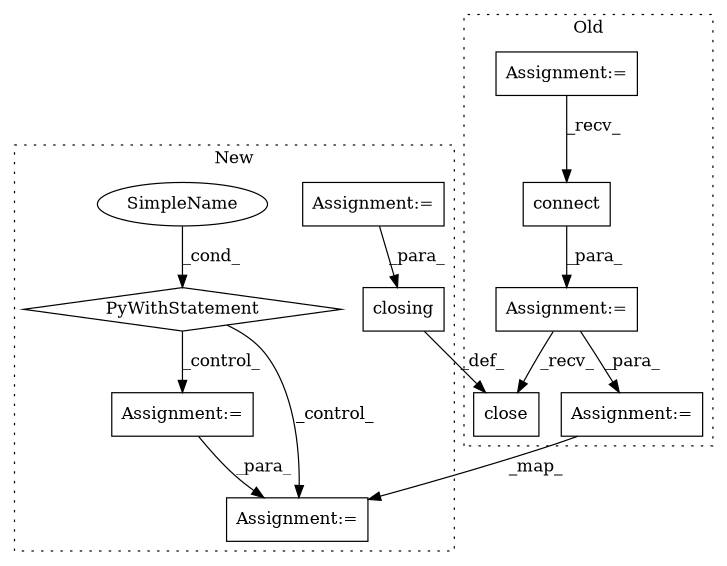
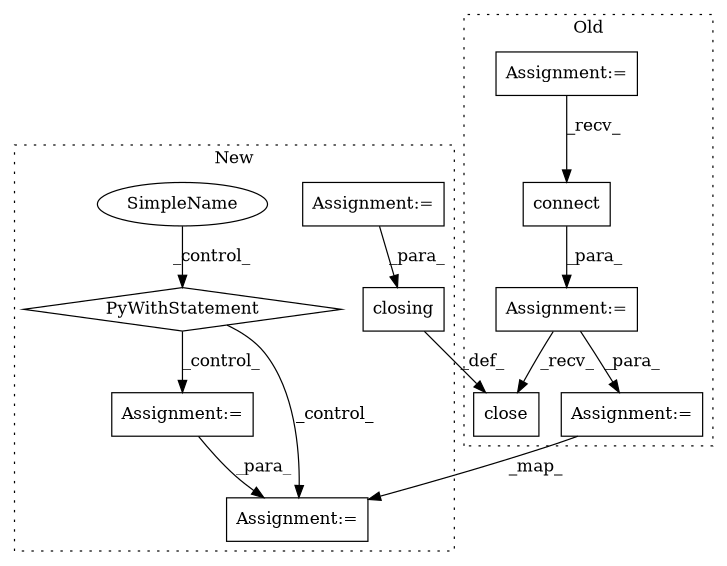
edge "SimpleName" -> "PyWithStatement": label "_cond_" -> "_control_"
